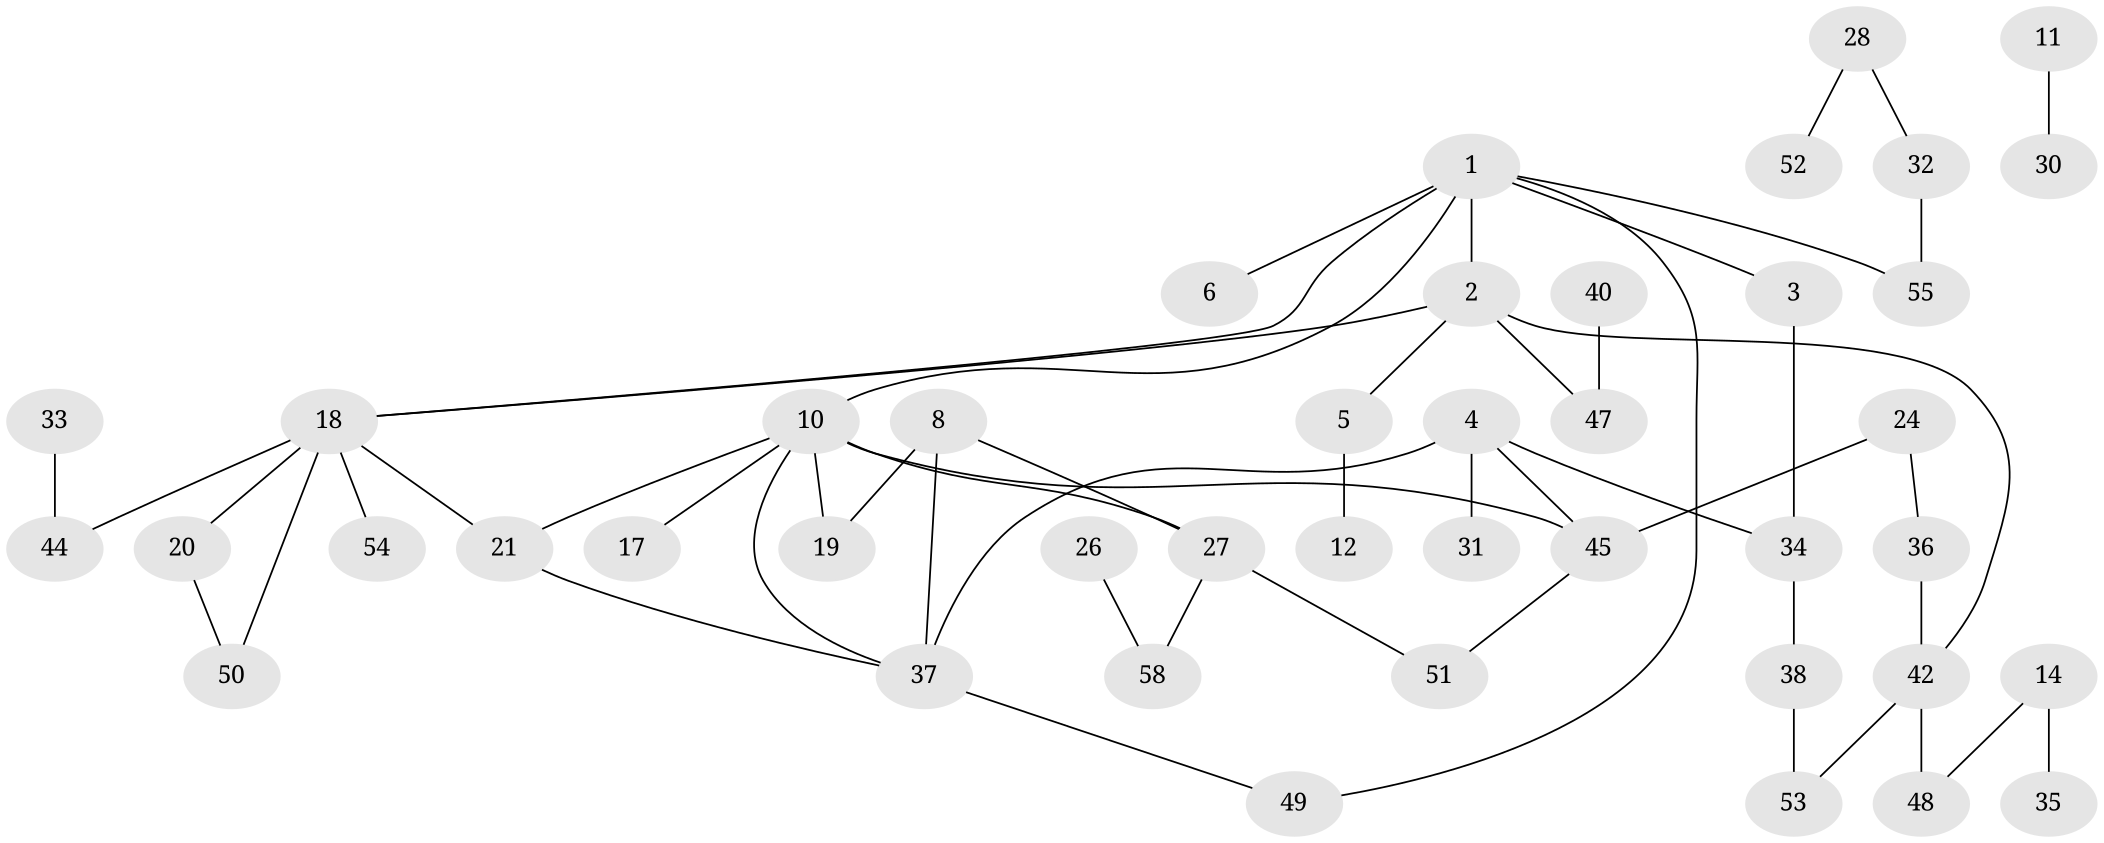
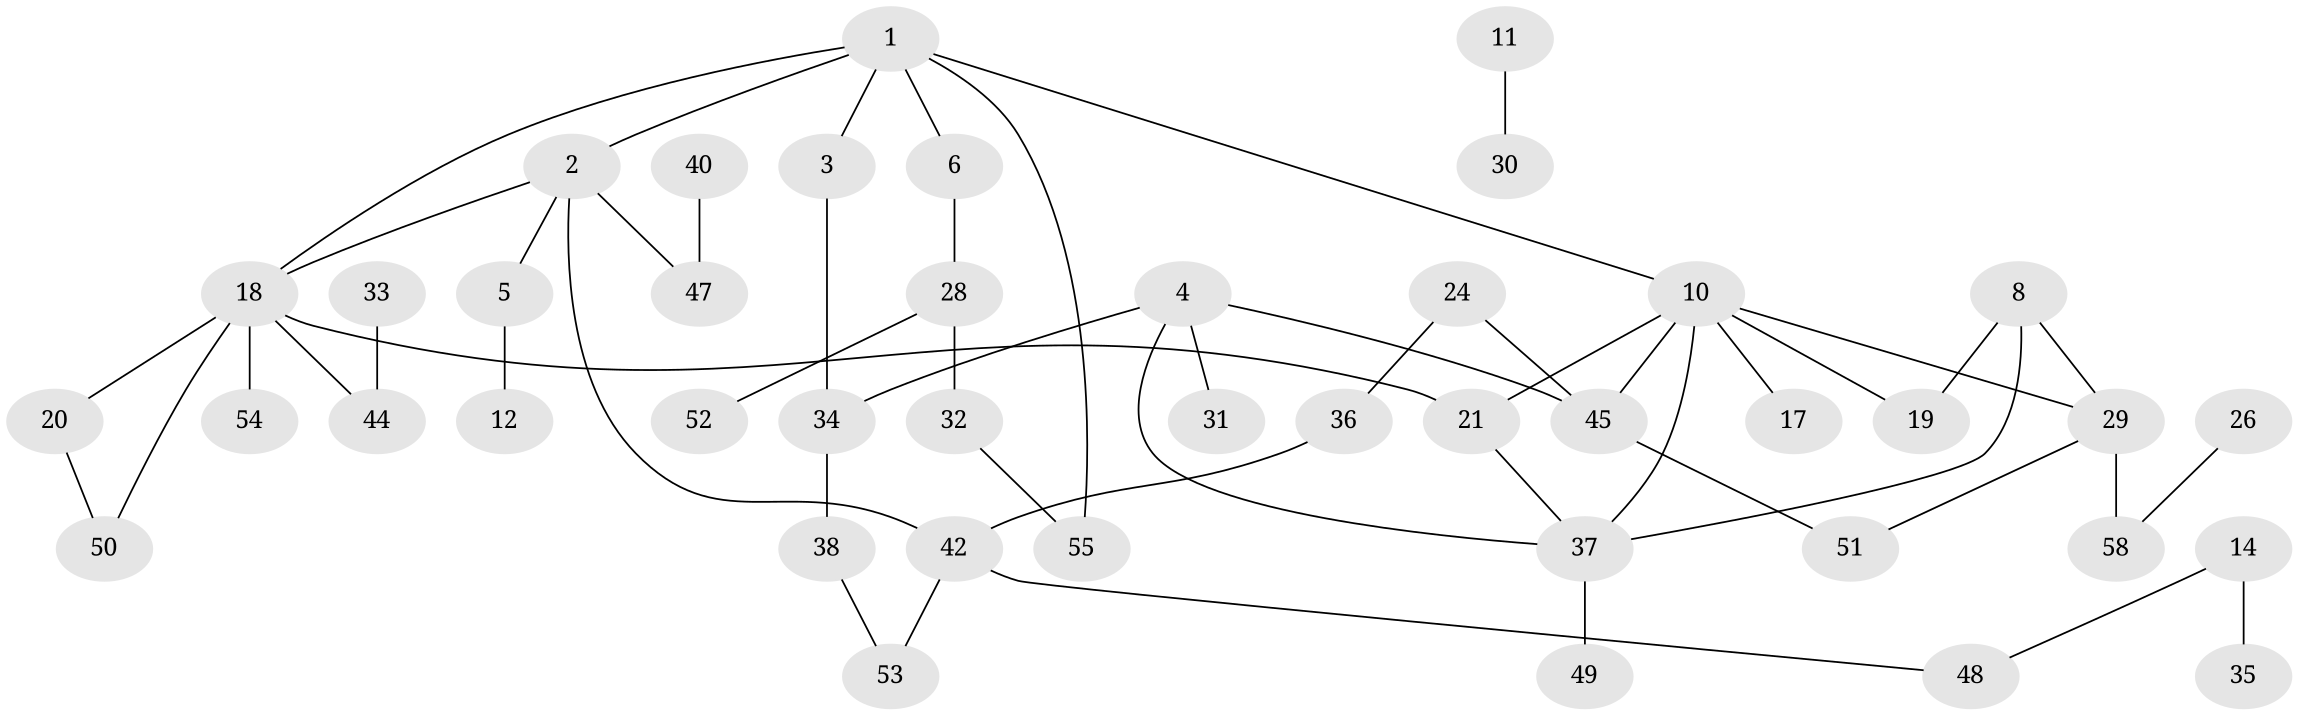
edge "6" -- "28": added
node "27": label "27" -> "29"
edge "1" -- "49": removed
